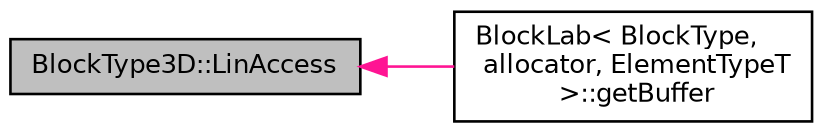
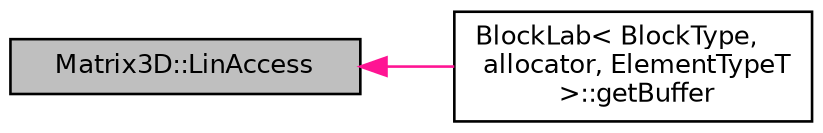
node "BlockType3D::LinAccess": label "BlockType3D::LinAccess" -> "Matrix3D::LinAccess"
